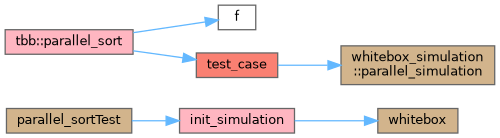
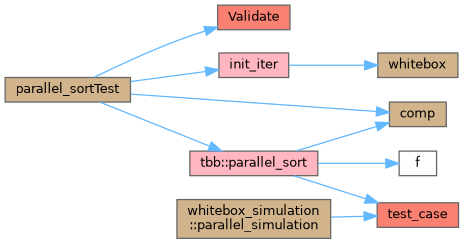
node "Validate": added
edge "test_case" -> "whitebox_simulation ::parallel_simulation": reversed
node "comp": added
node "init_simulation": label "init_simulation" -> "init_iter"
edge "parallel_sortTest" -> "tbb::parallel_sort": added
